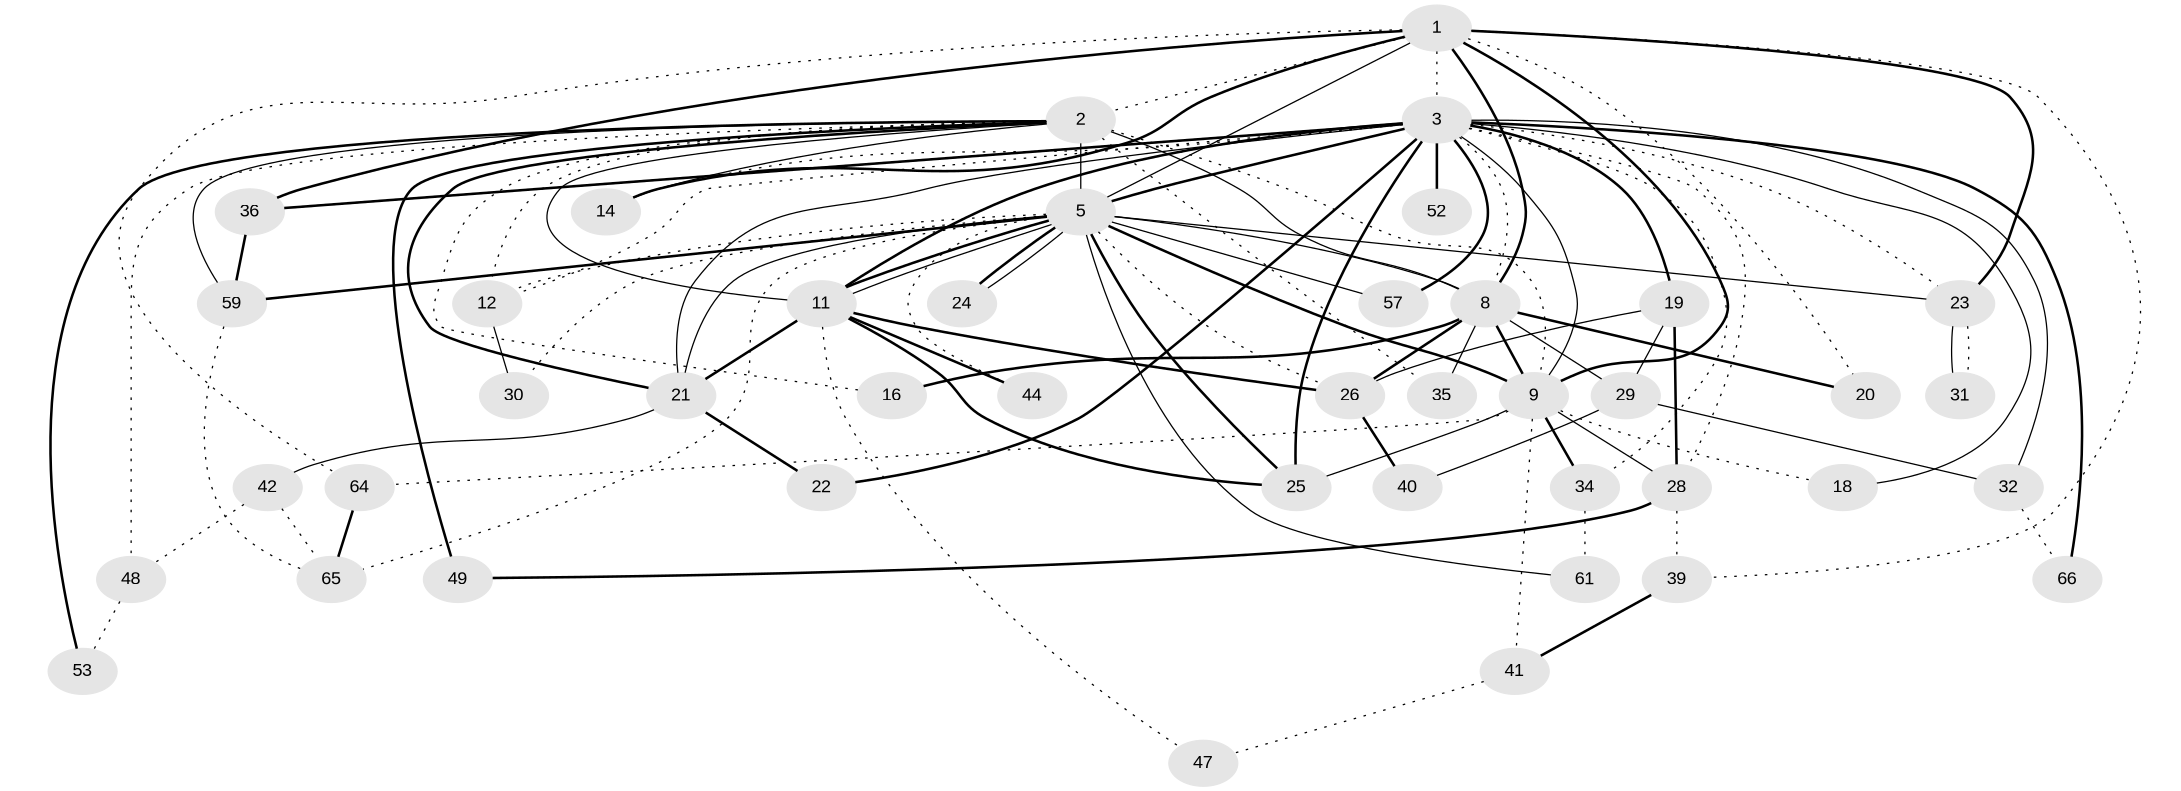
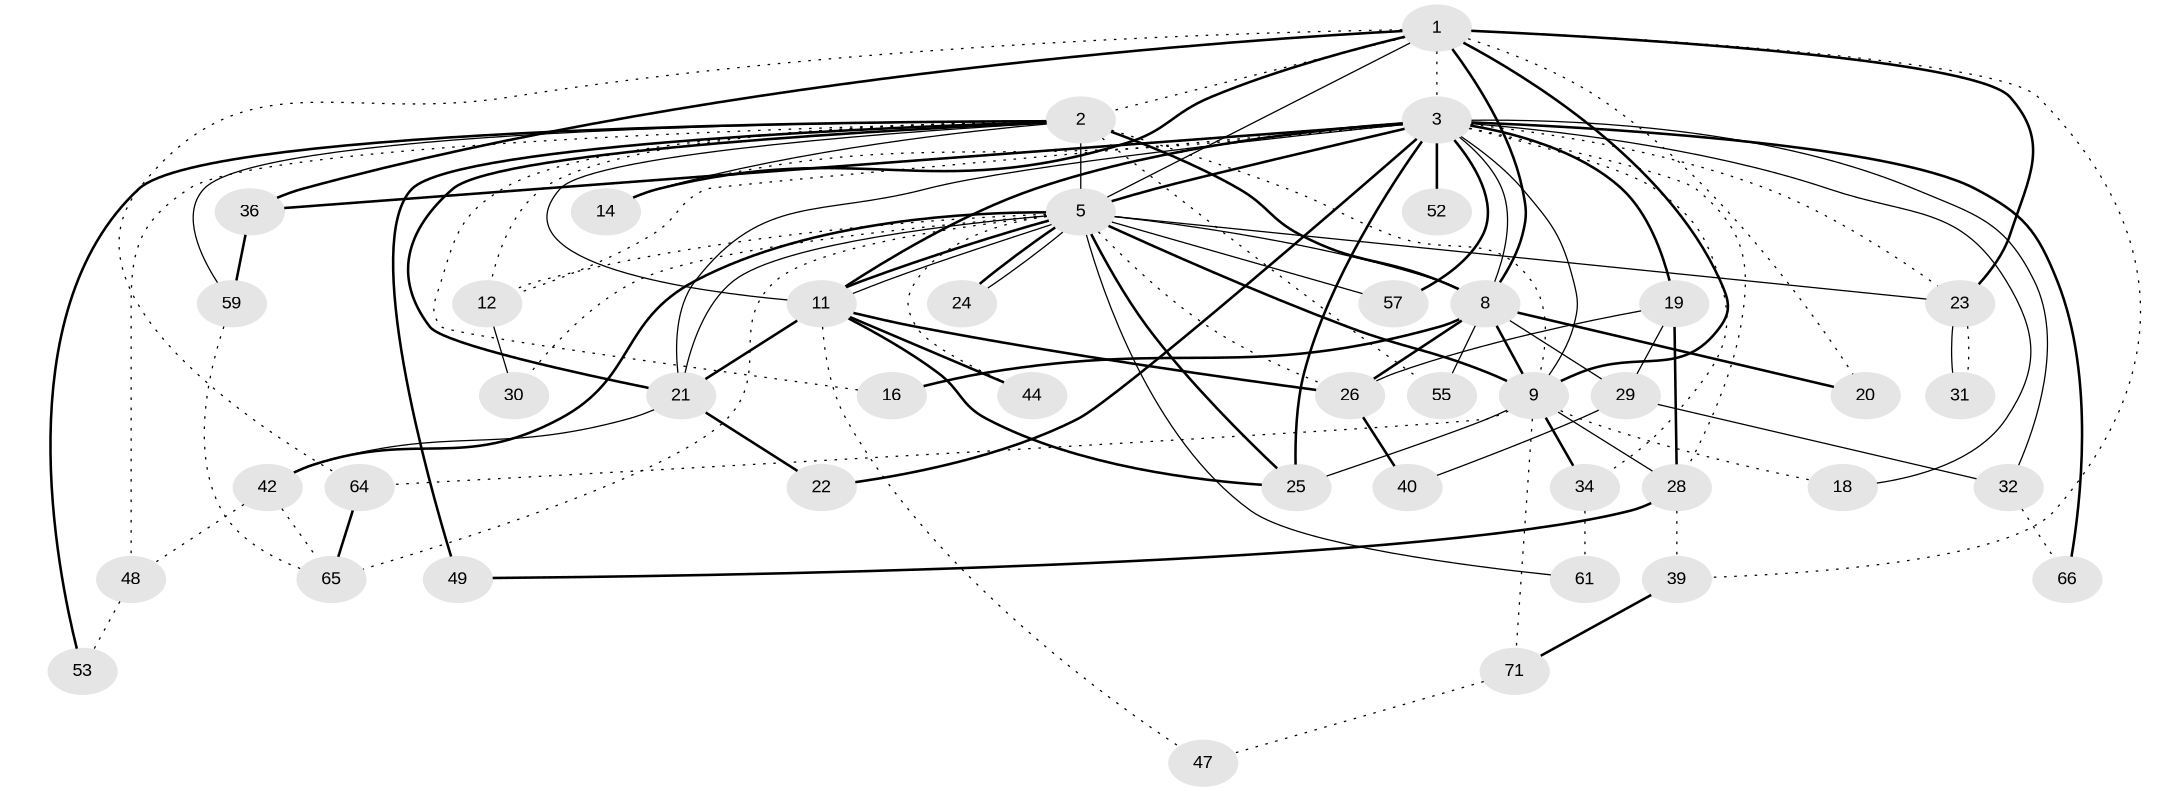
edge "3" -- "8": style dotted -> solid
edge "2" -- "8": style solid -> bold
edge "5" -- "59": now "5" -- "42"
node "35": label "35" -> "55"
node "41": label "41" -> "71"
